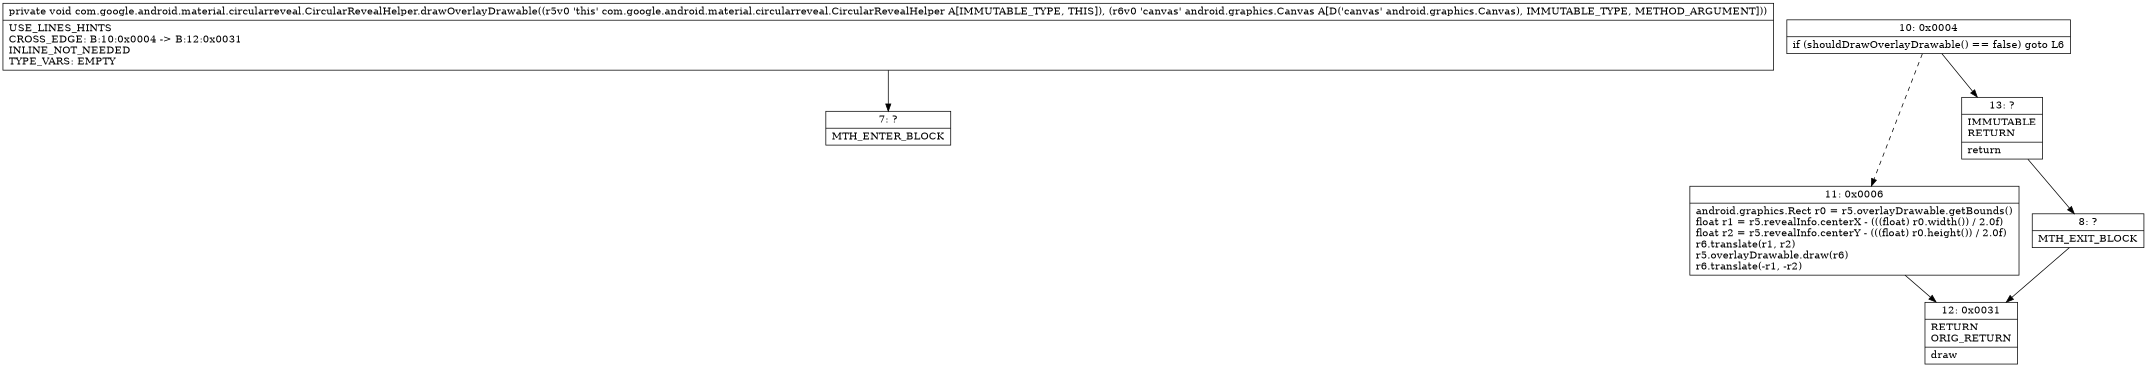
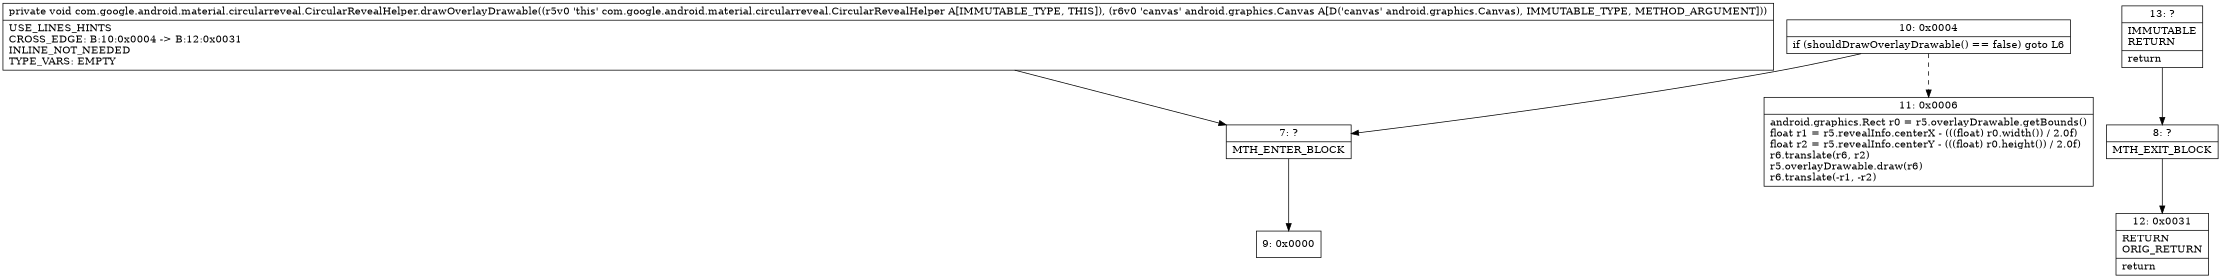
edge "10: 0x0004" -> "13: ?": now "10: 0x0004" -> "7: ?"
node "9: 0x0000": added
node "11: 0x0006": text "r6.translate(r1, r2)" -> "r6.translate(r6, r2)"
edge "11: 0x0006" -> "12: 0x0031": removed
node "12: 0x0031": text "draw" -> "return"
